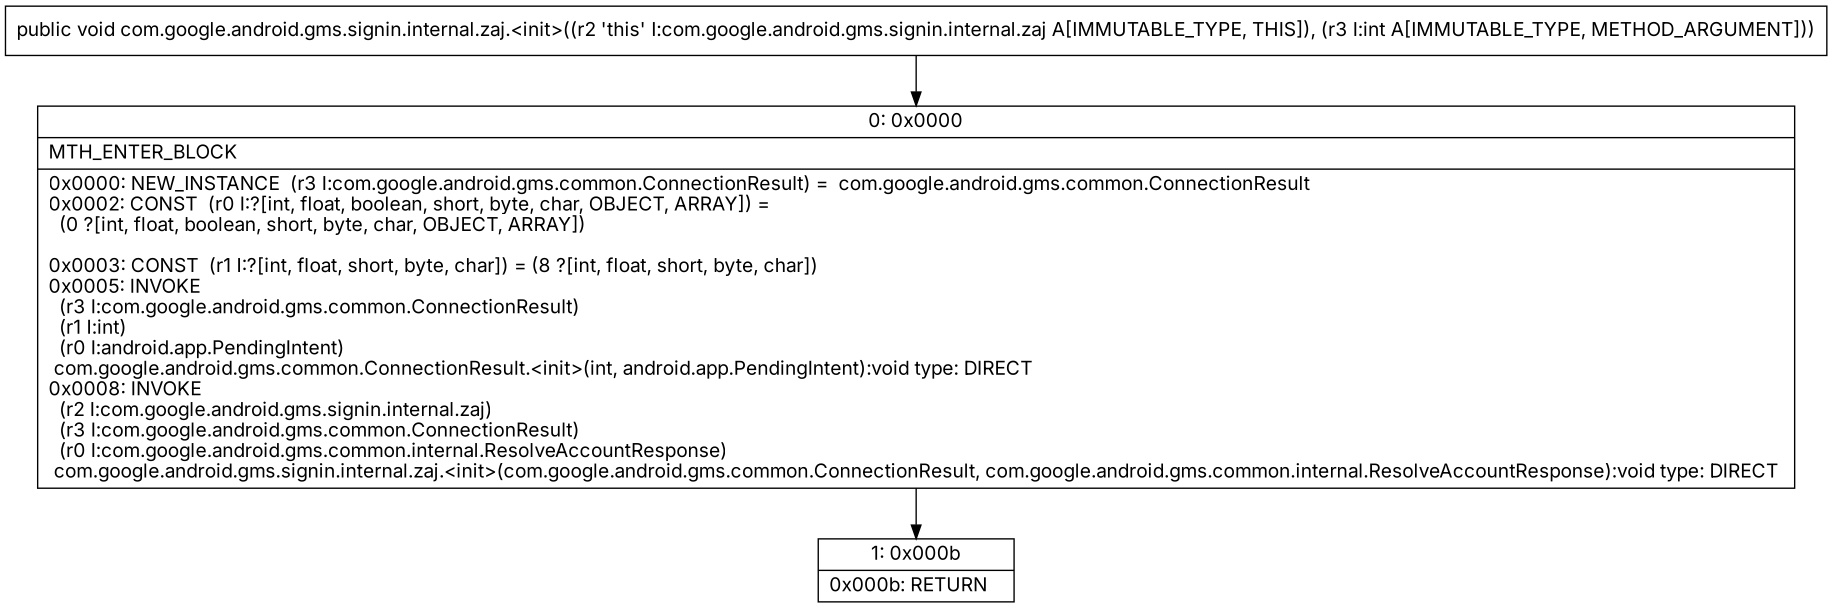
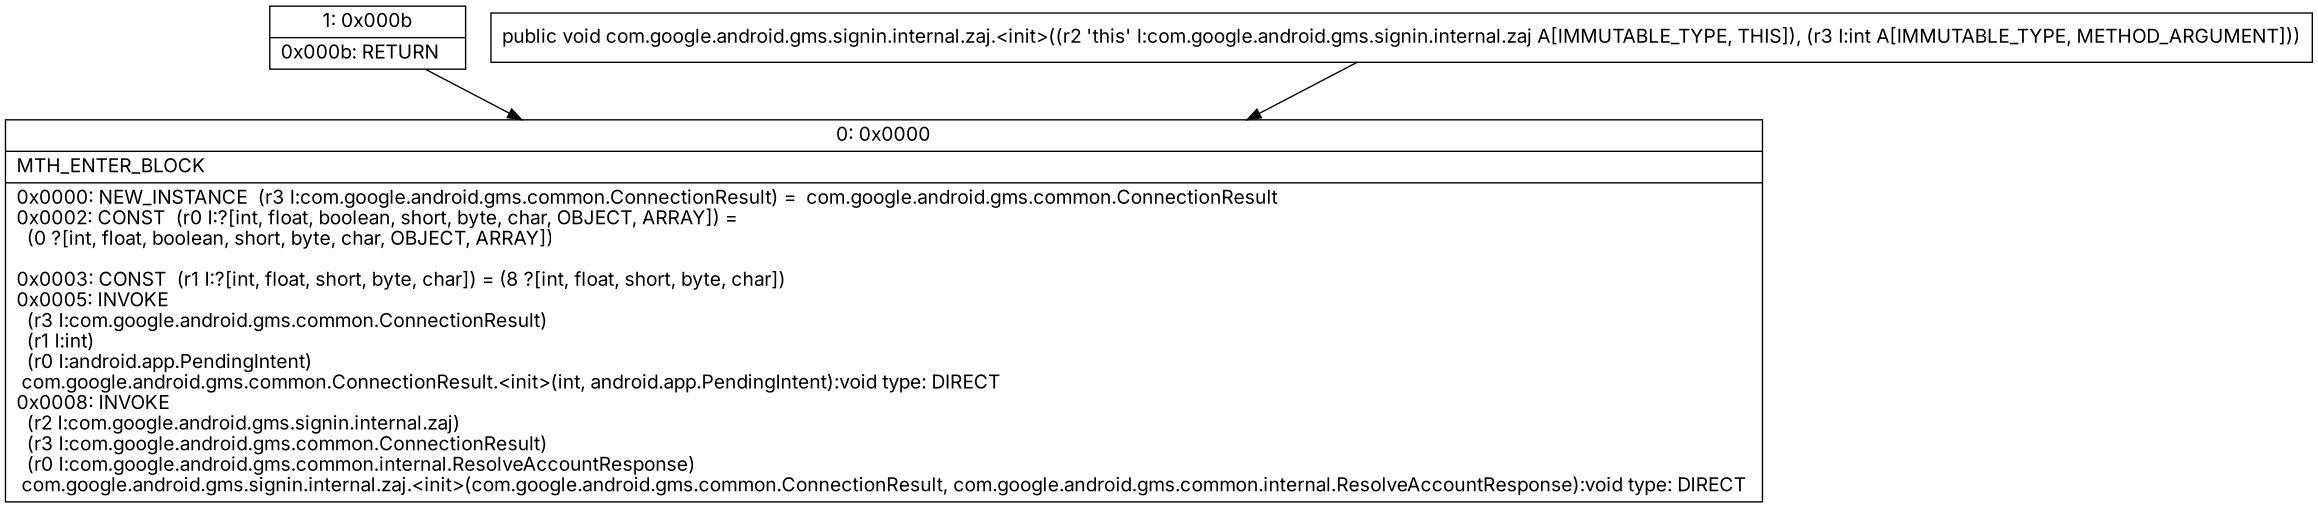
edge "0: 0x0000" -> "1: 0x000b": reversed
